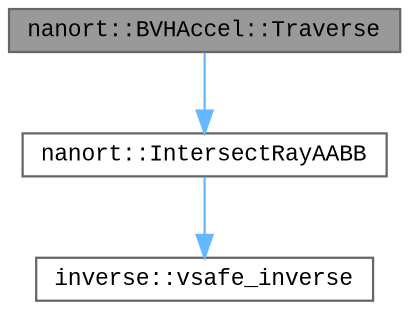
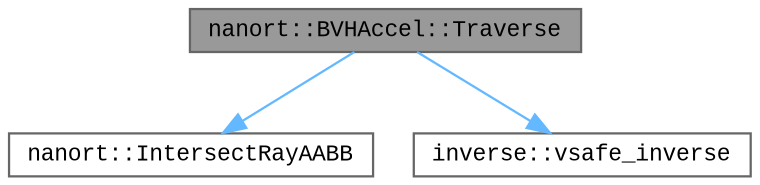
edge "nanort::IntersectRayAABB" -> "inverse::vsafe_inverse": now "nanort::BVHAccel::Traverse" -> "inverse::vsafe_inverse"
